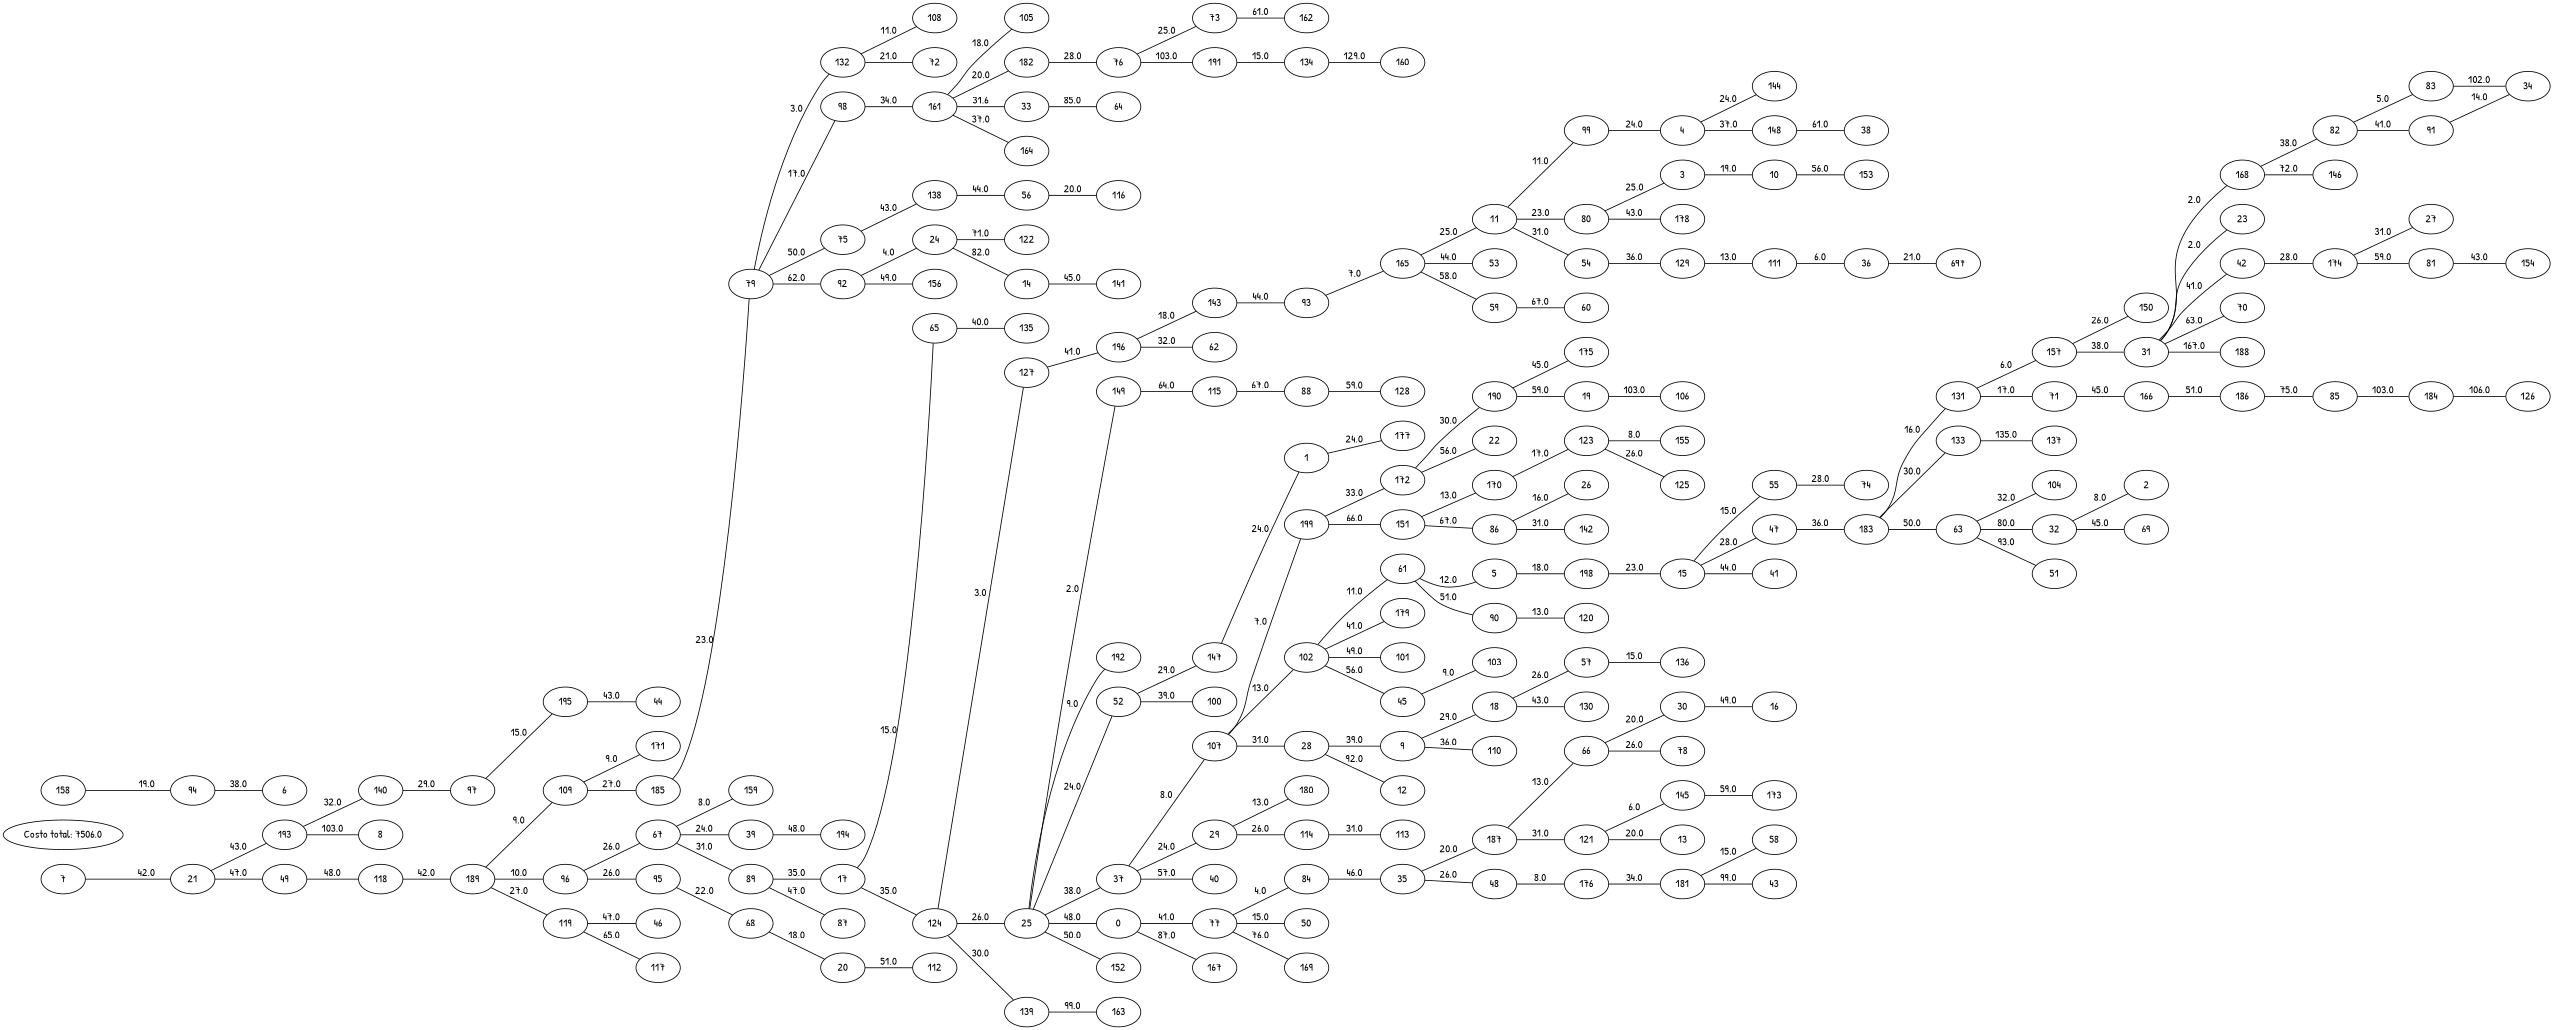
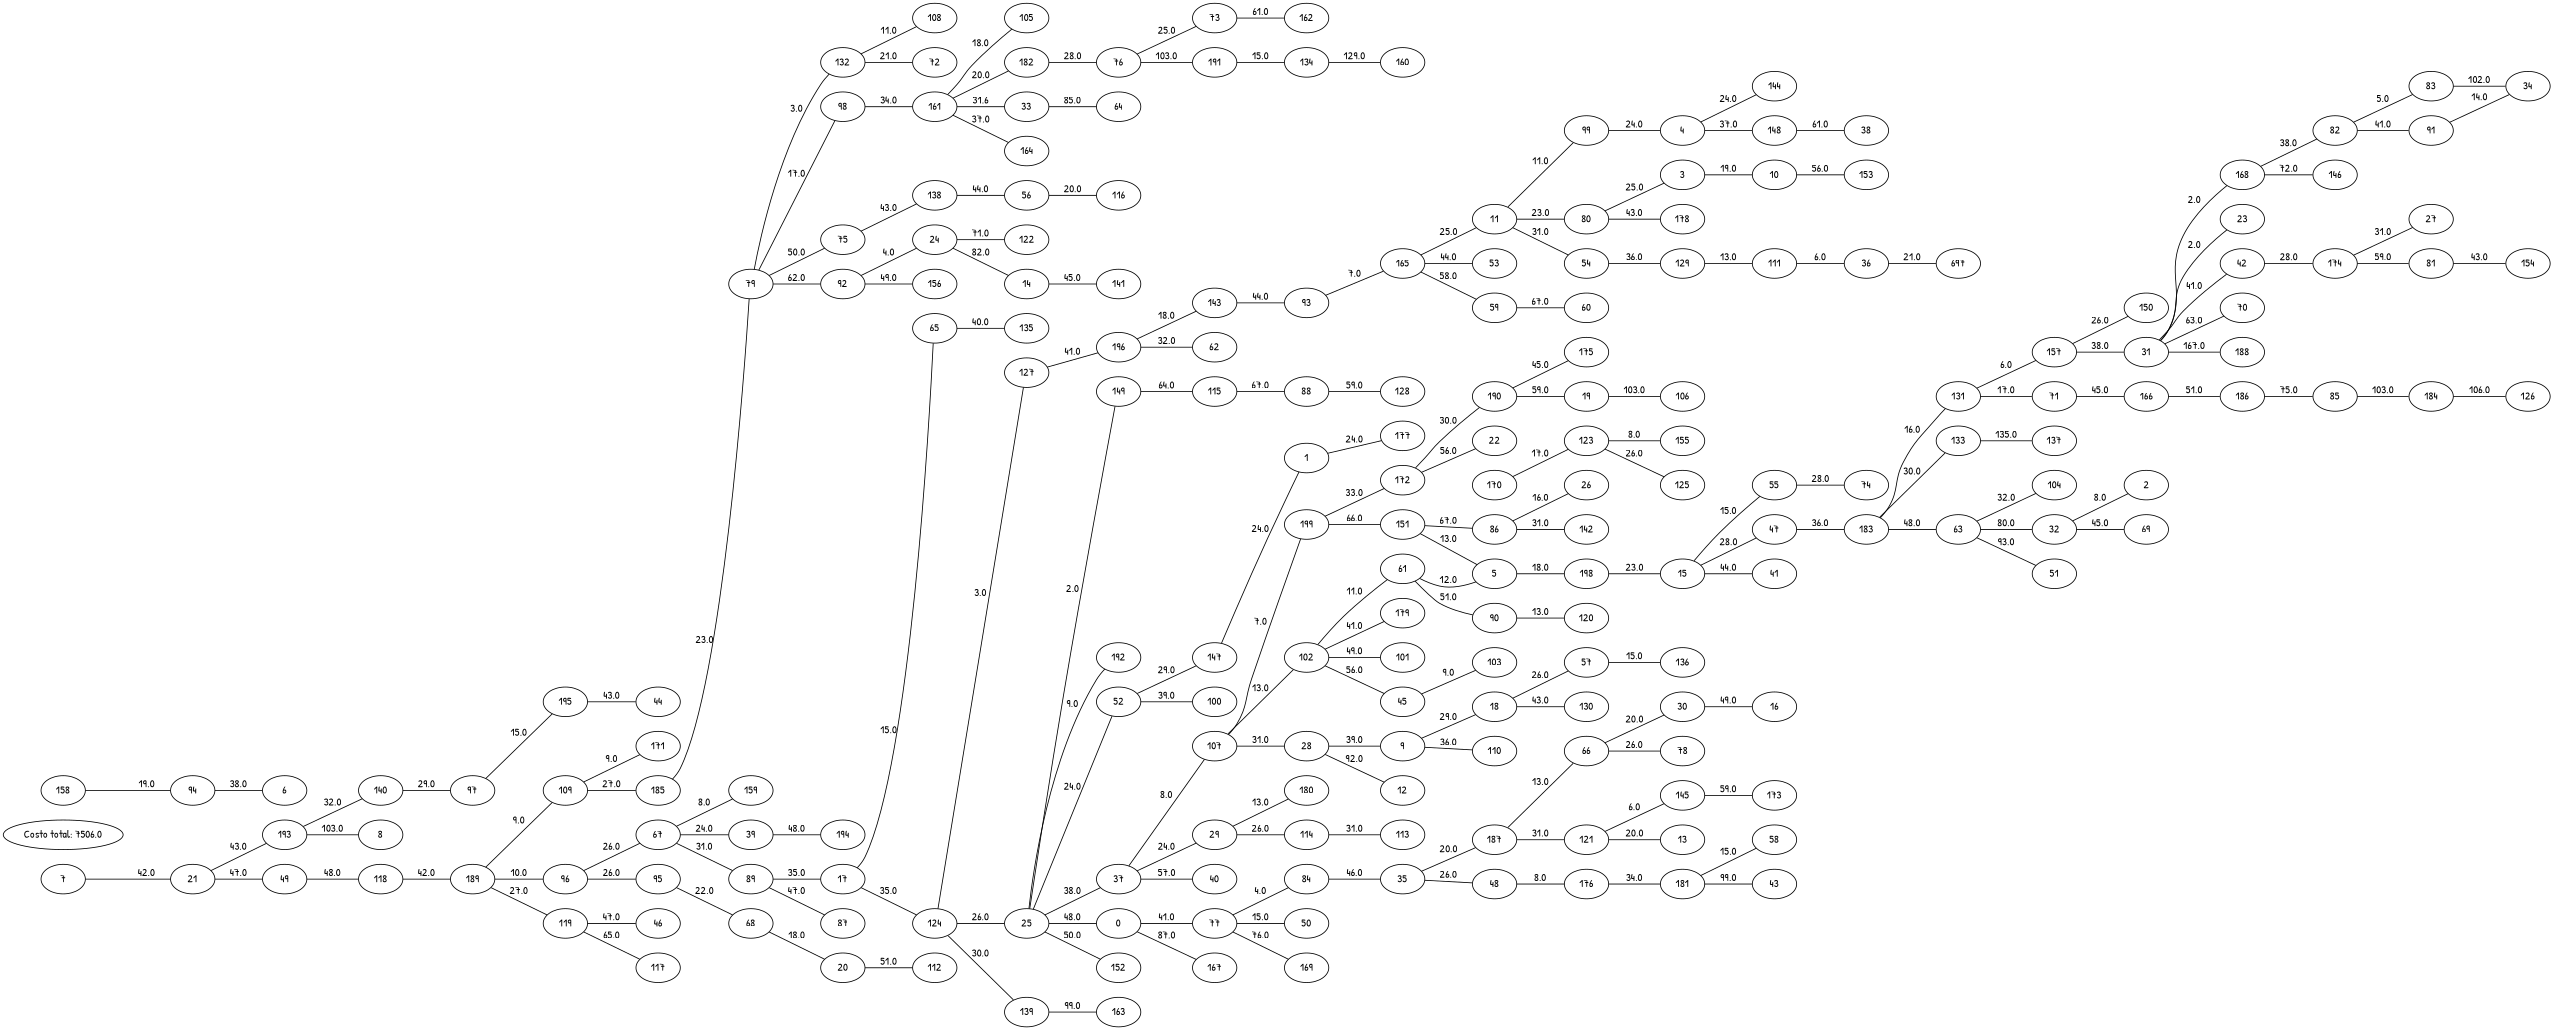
edge "170" -- "151": now "5" -- "151"
edge "183" -- "63": label "50.0" -> "48.0"
